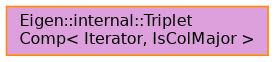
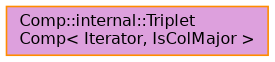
node "Eigen::internal::Triplet Comp< Iterator, IsColMajor >": label "Eigen::internal::Triplet Comp< Iterator, IsColMajor >" -> "Comp::internal::Triplet Comp< Iterator, IsColMajor >"
